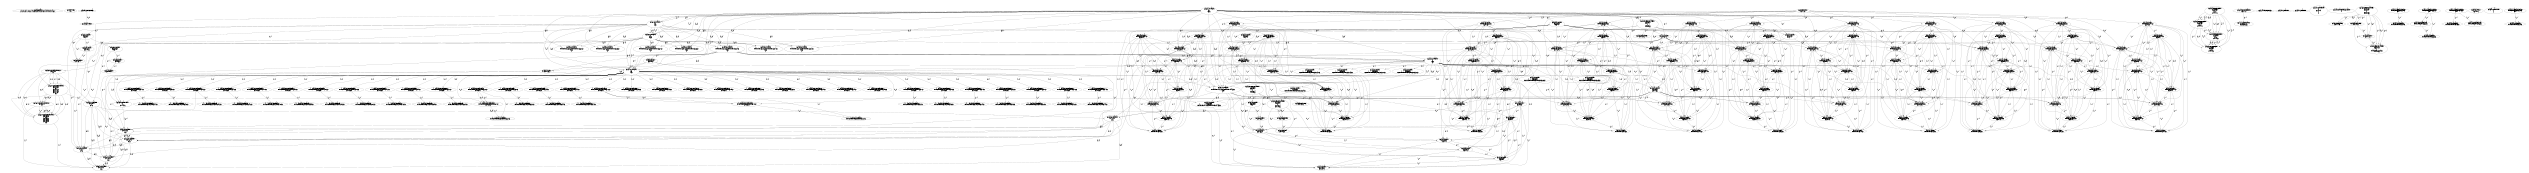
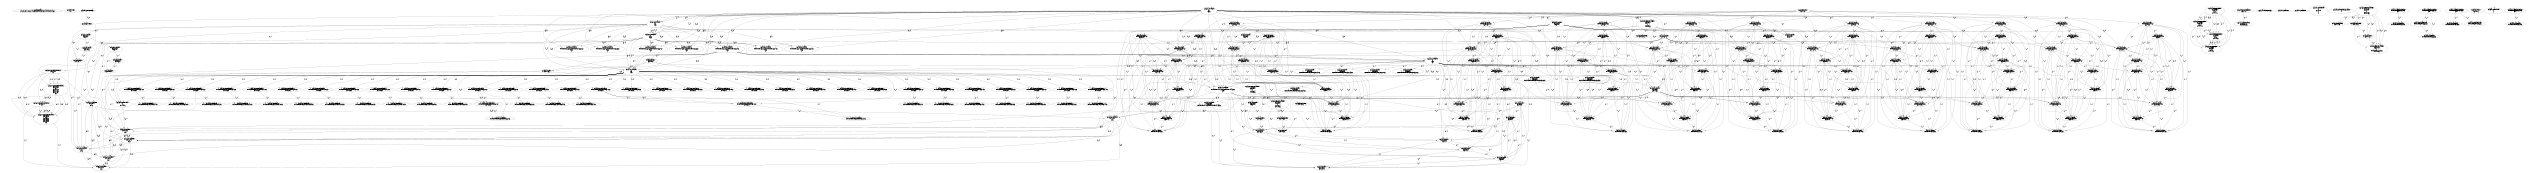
edge "268464433.lstrcatW retval_lstrlenW_32846_32 268500944" -> "268464425.lstrcatW 3221798912 268497860": now "268464433.lstrcatW retval_lstrlenW_32846_32 268500944" -> "268464692.lstrcatW retval_lstrlenW_32846_32 268497764"
edge "268464447.lstrcatW retval_lstrlenW_32955_32 268500948" -> "268464767.lstrlenW retval_lstrlenW_32955_32": now "268464433.lstrcatW retval_lstrlenW_32964_32 268500944" -> "268464767.lstrlenW retval_lstrlenW_32955_32"
